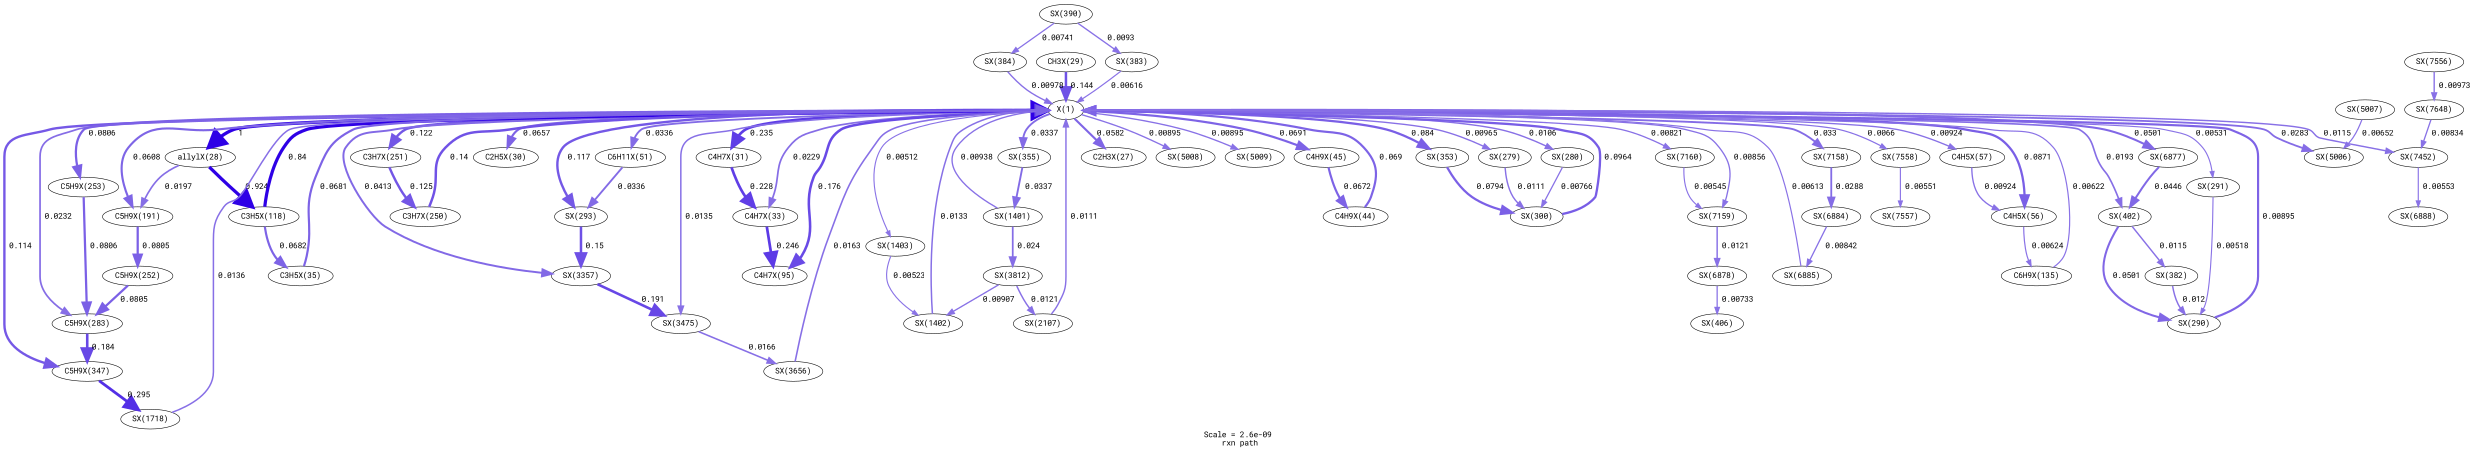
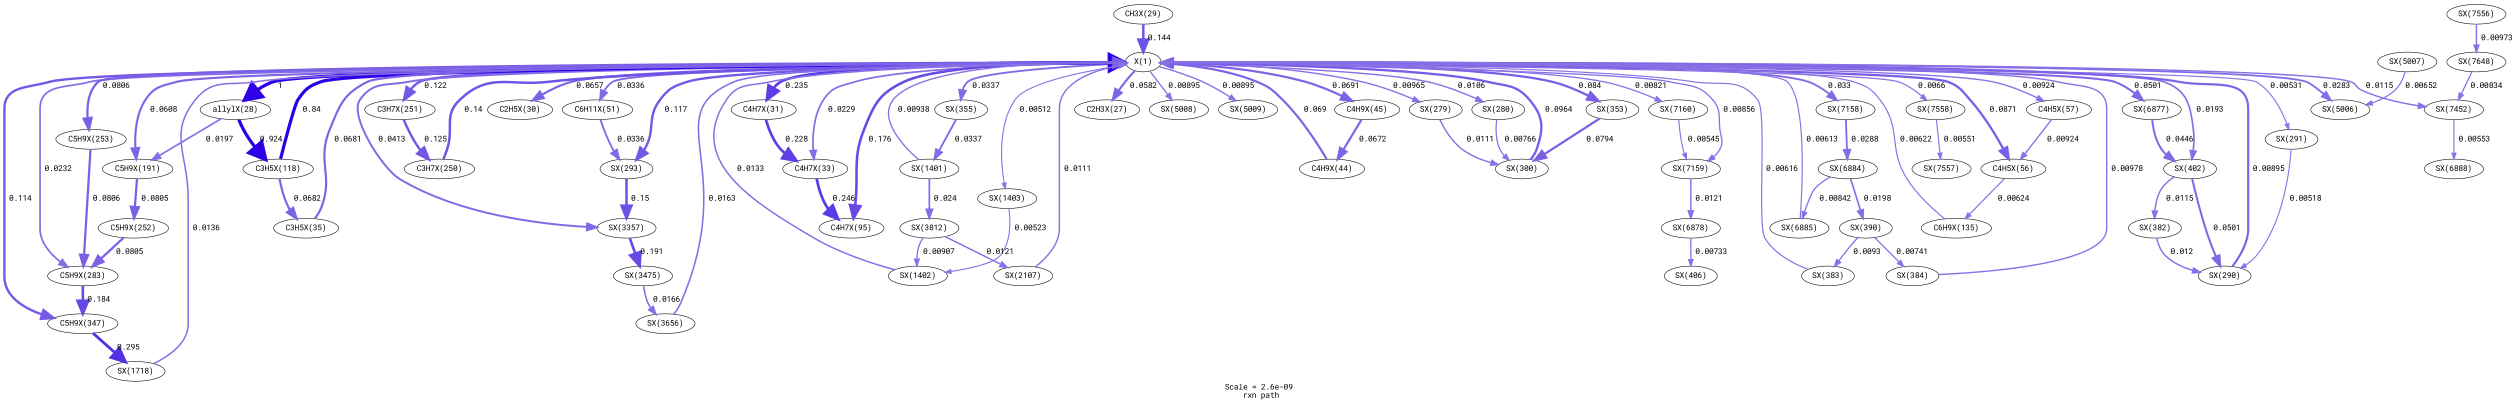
edge "X(1)" -> "SX(3475)": removed, label "0.0135"
edge "SX(6884)" -> "SX(390)": added, label "0.0198"
